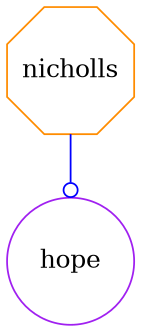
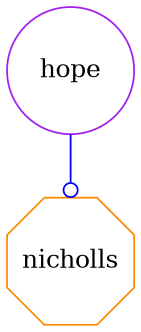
edge "nicholls" -> "hope": reversed
